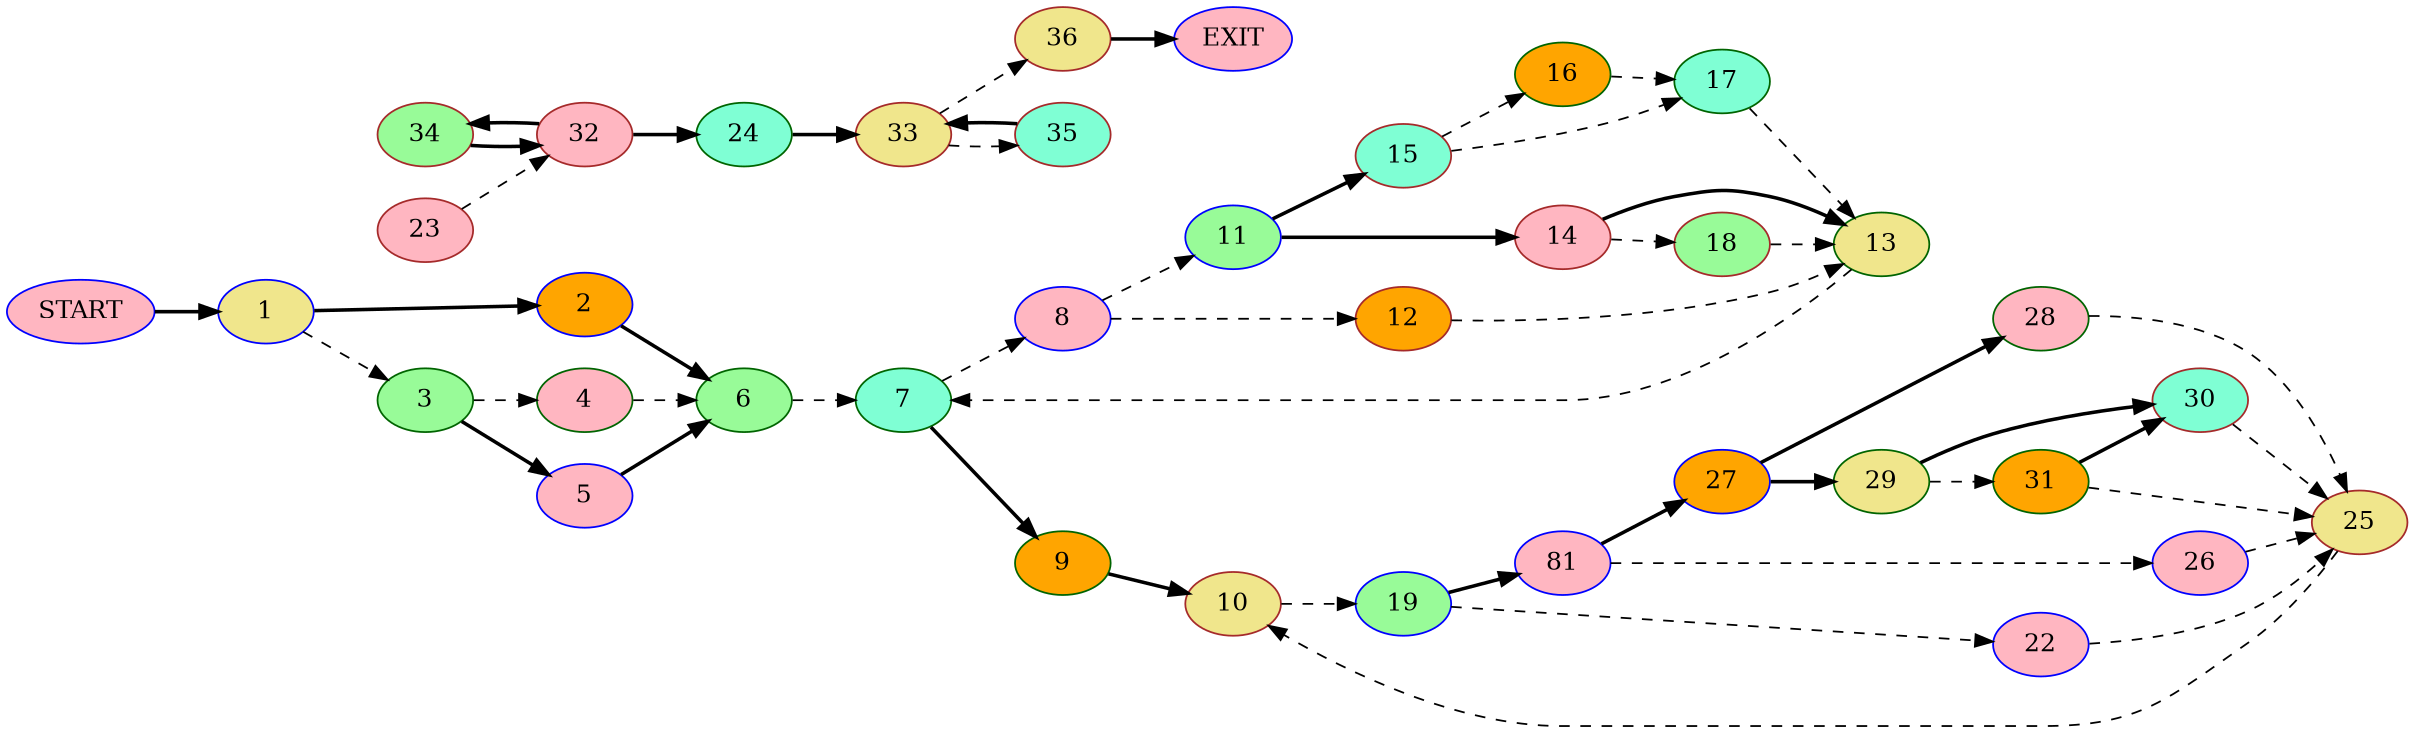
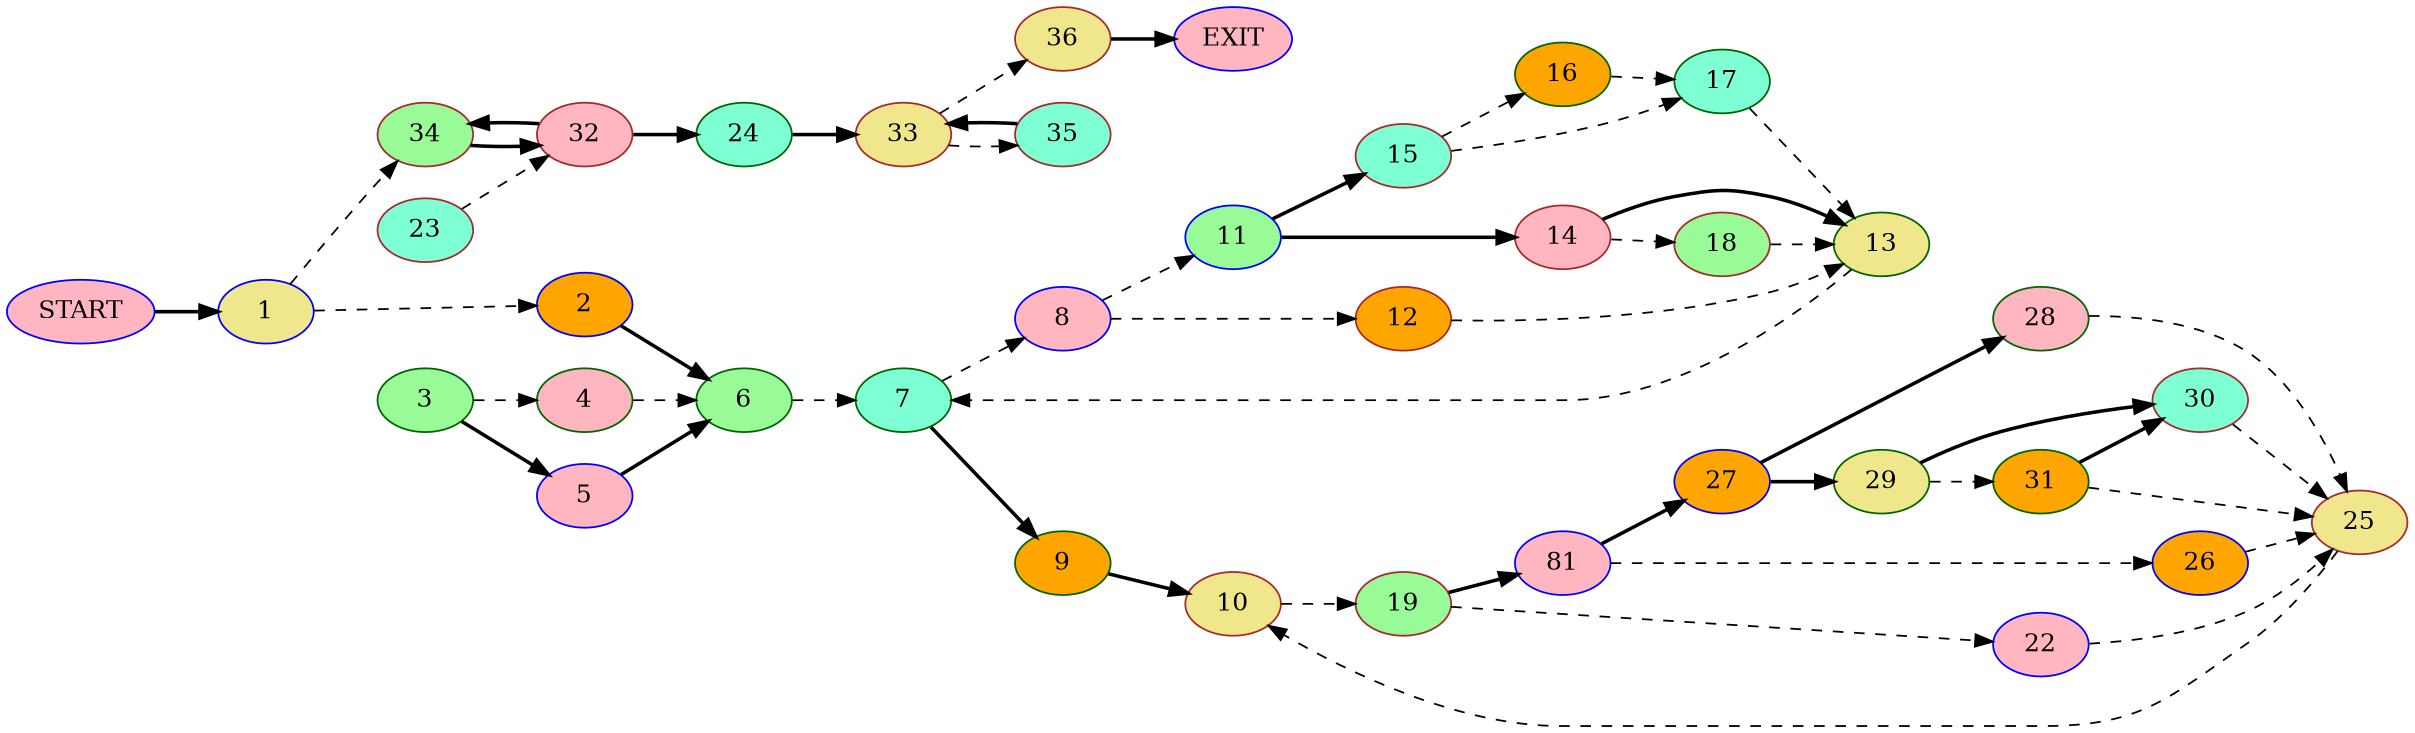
node "23": fillcolor lightpink -> aquamarine
edge "1" -> "2": style bold -> dashed
edge "1" -> "3": now "1" -> "34"
node "26": fillcolor lightpink -> orange
node "19": color blue -> brown
